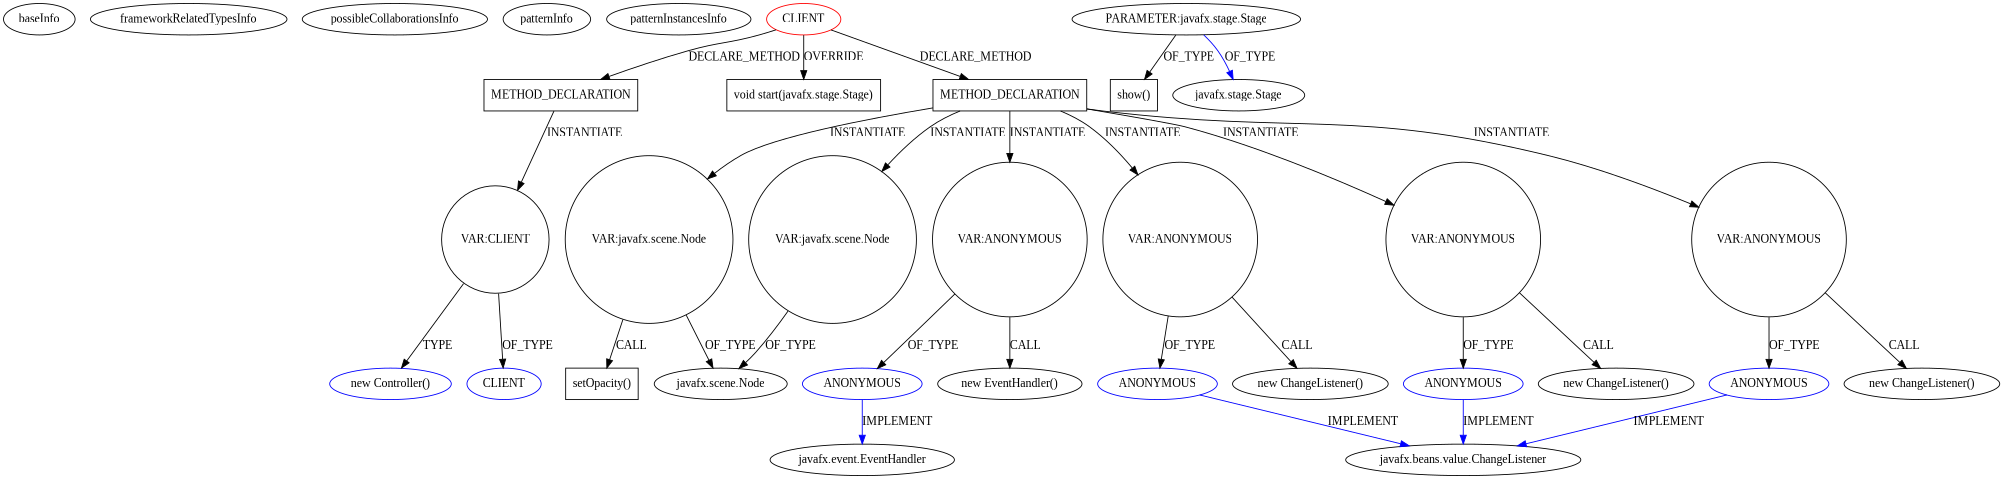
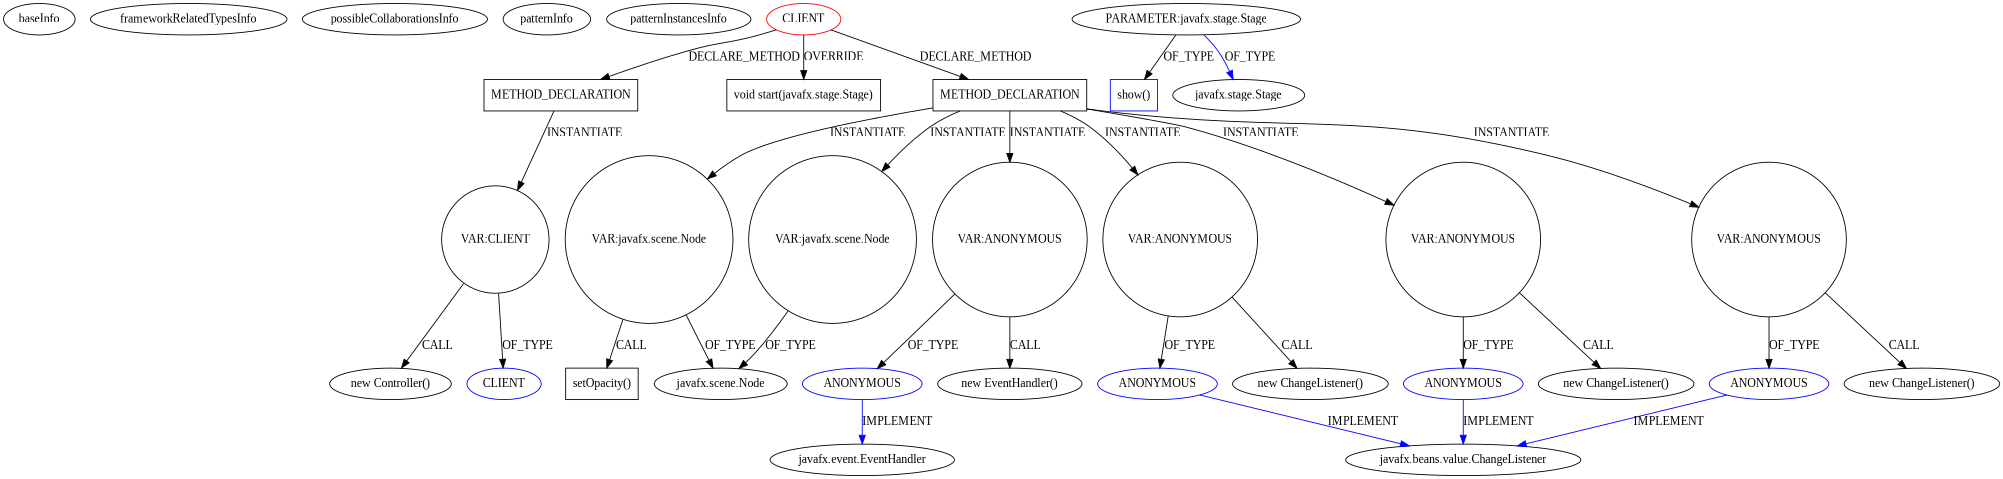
node "show()": color black -> blue
edge "VAR:CLIENT" -> "new Controller()": label "TYPE" -> "CALL"
node "new Controller()": color blue -> black
